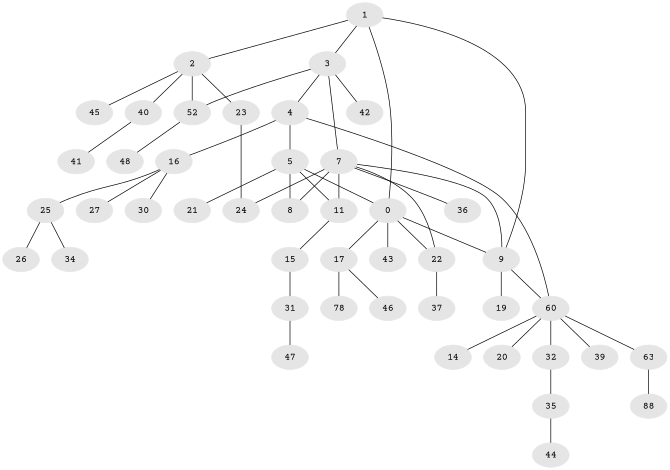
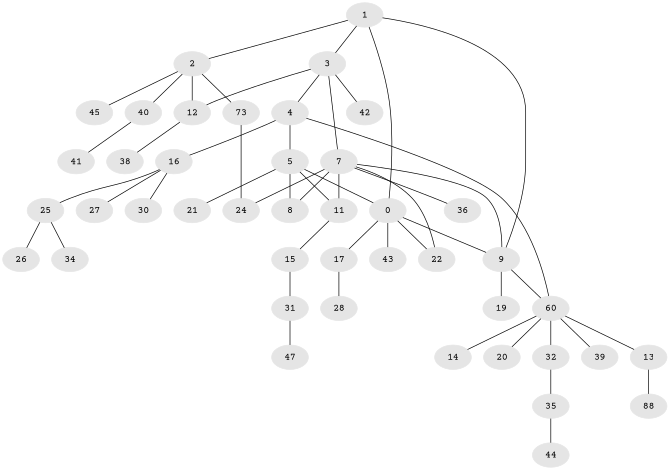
node "52": label "52" -> "12"
node "23": label "23" -> "73"
node "48": label "48" -> "38"
node "78": label "78" -> "28"
node "46": removed
node "37": removed
node "63": label "63" -> "13"
